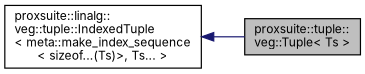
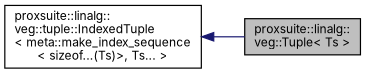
node "proxsuite::tuple:: veg::Tuple< Ts >": label "proxsuite::tuple:: veg::Tuple< Ts >" -> "proxsuite::linalg:: veg::Tuple< Ts >"
